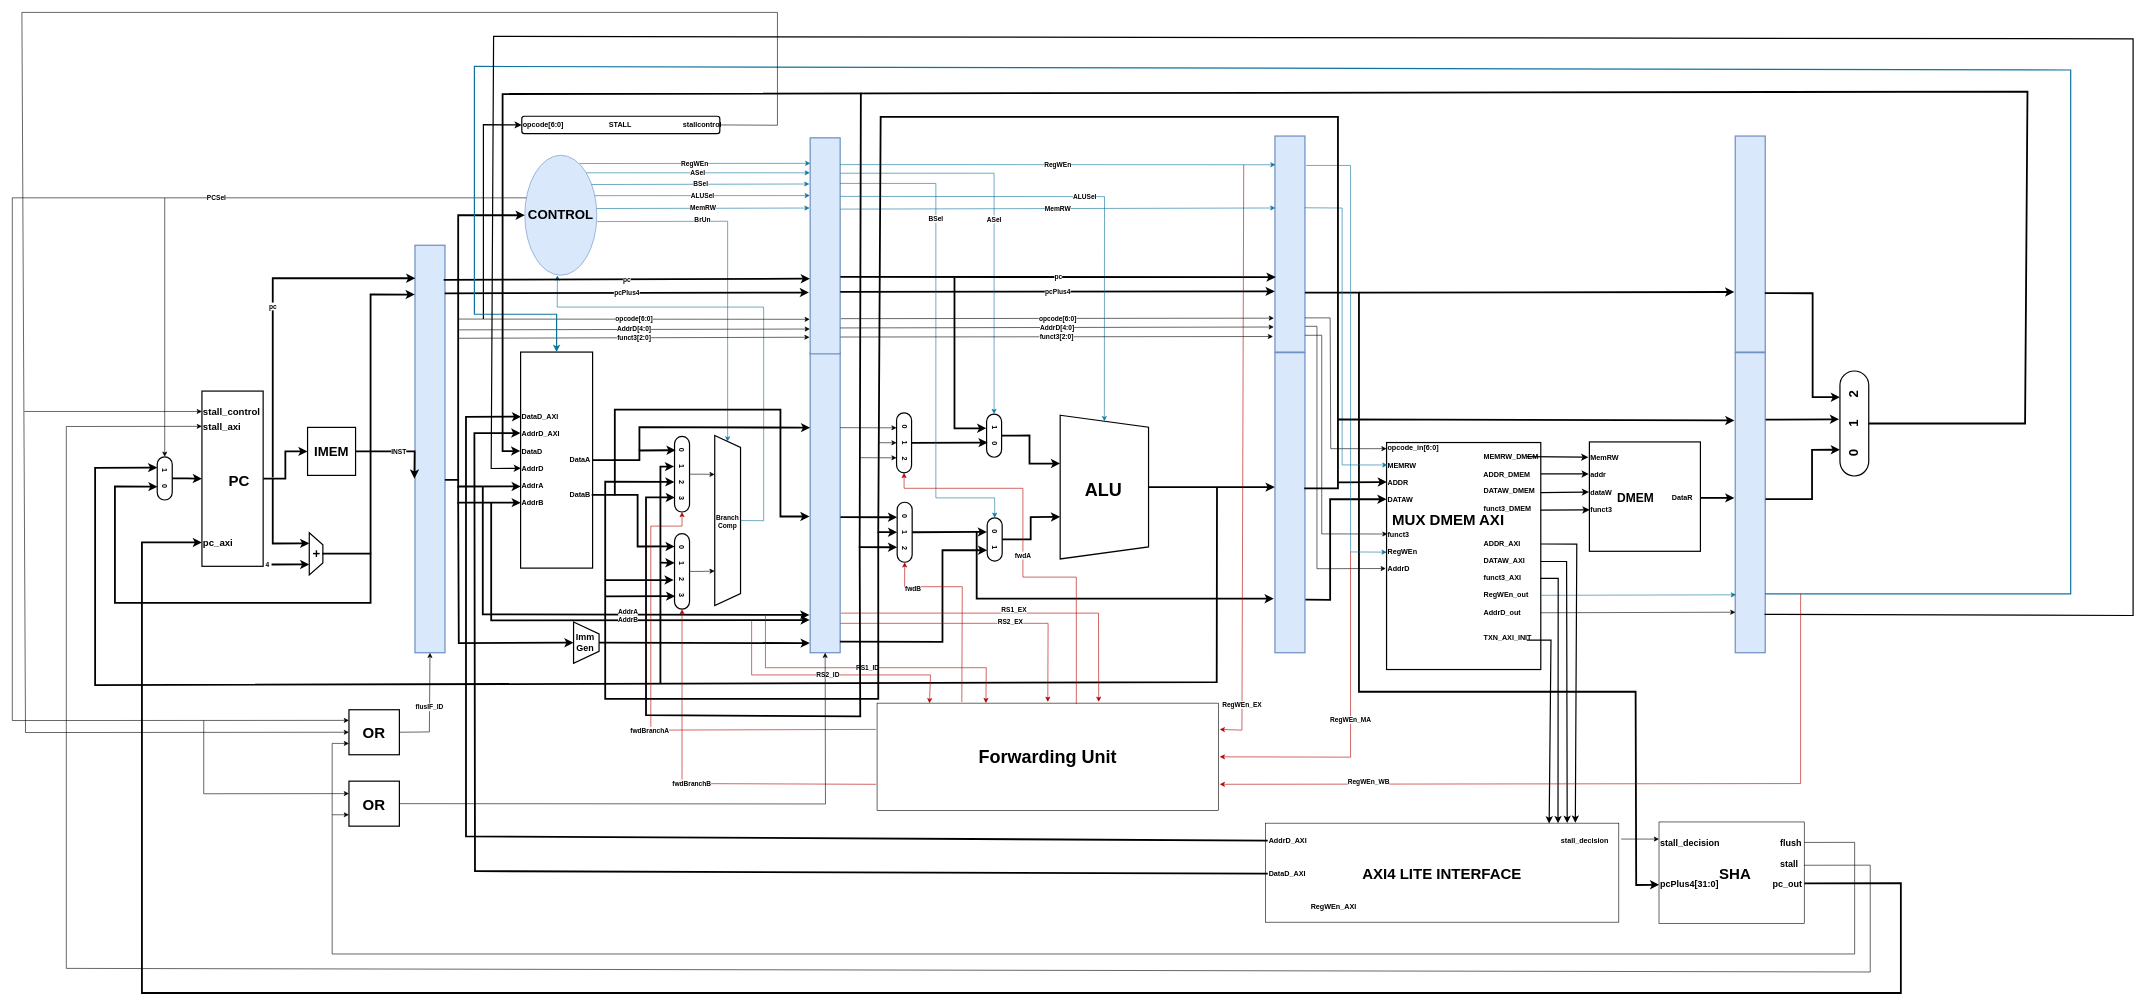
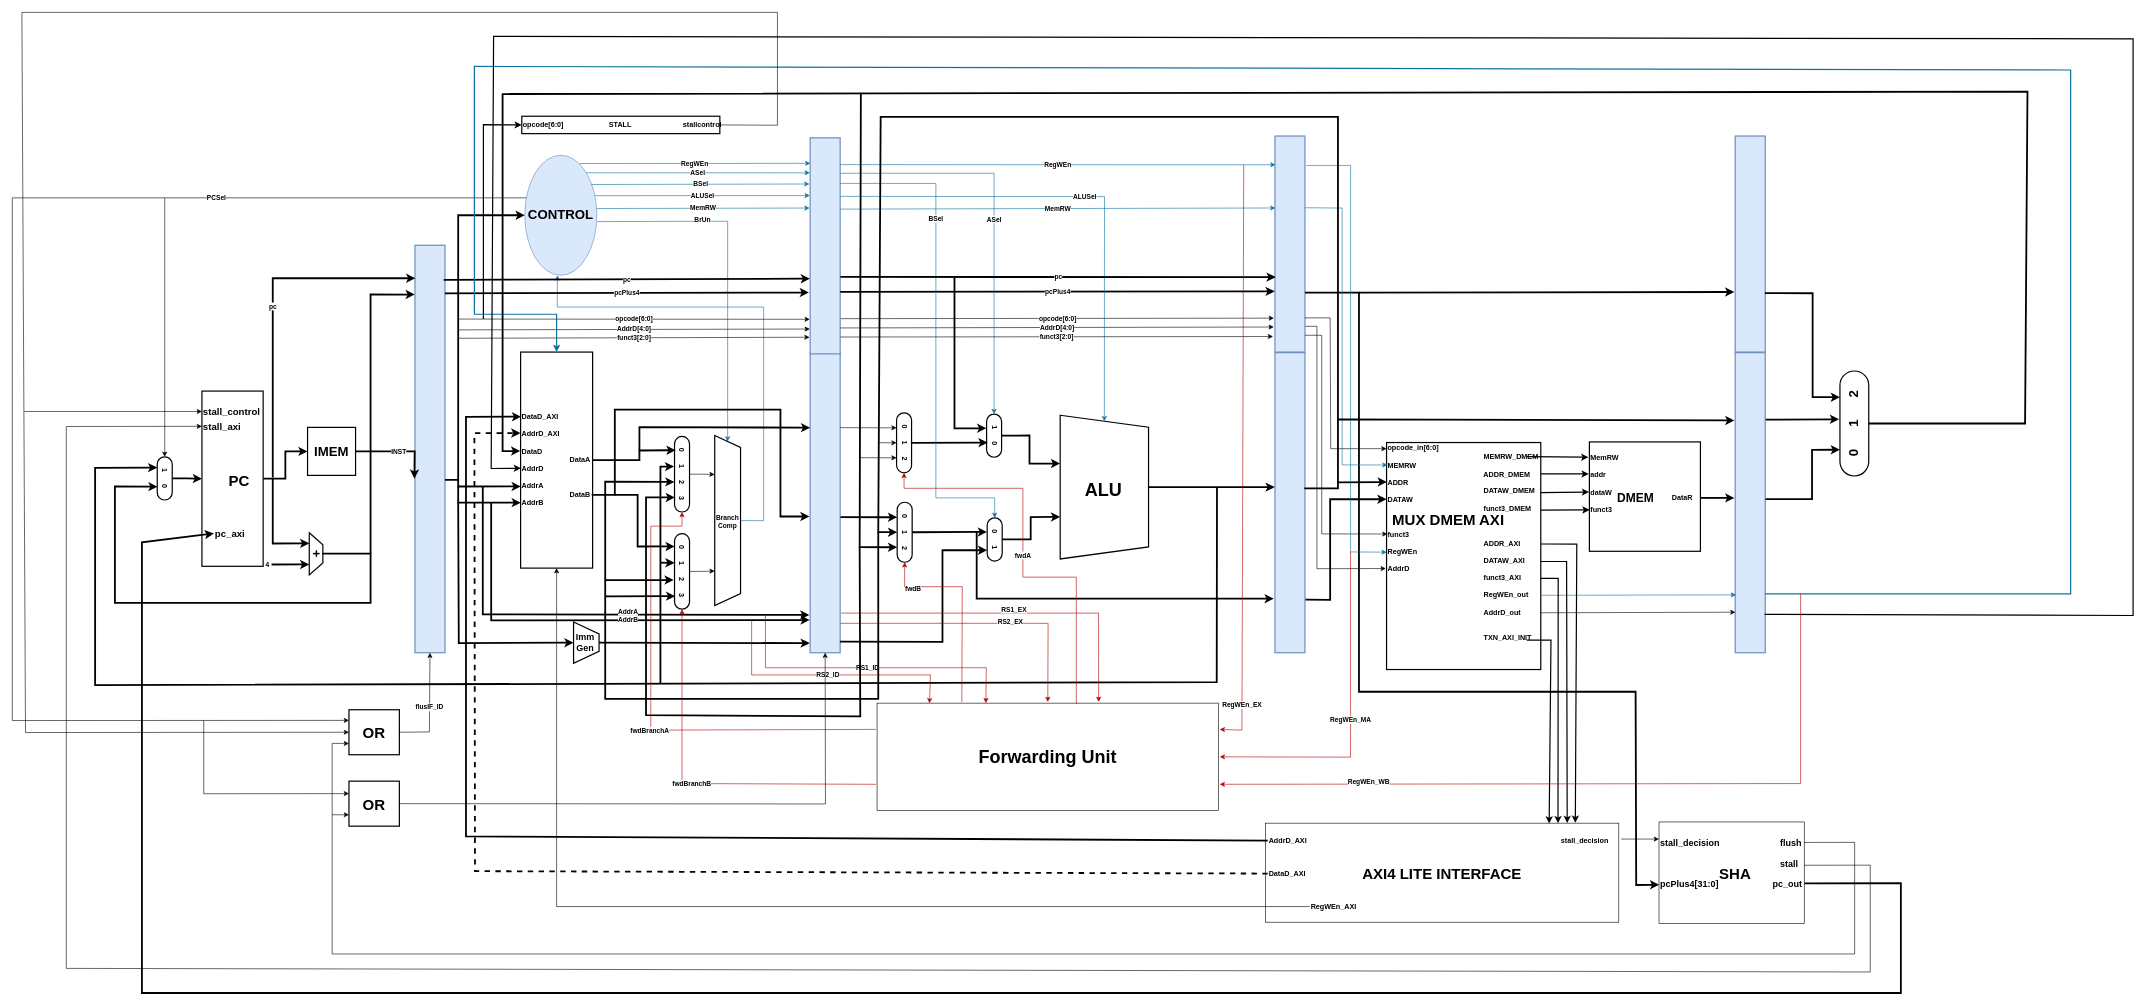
node "opcode[6:0] STALL stallcontrol": shape rounded rectangle -> rectangle
node "pc_axi": moved (220, 542) -> (232, 533)
edge "DataD_AXI" -> "DataD_AXI AddrD_AXI DataD DataA AddrD AddrA DataB AddrB": style solid -> dashed
edge "RegWEn_AXI" -> "DataD_AXI AddrD_AXI DataD DataA AddrD AddrA DataB AddrB": added
